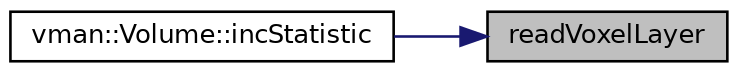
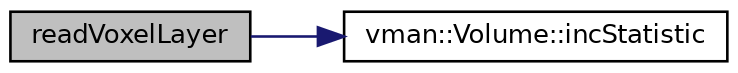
edge "vman::Volume::incStatistic" -> "readVoxelLayer": reversed
